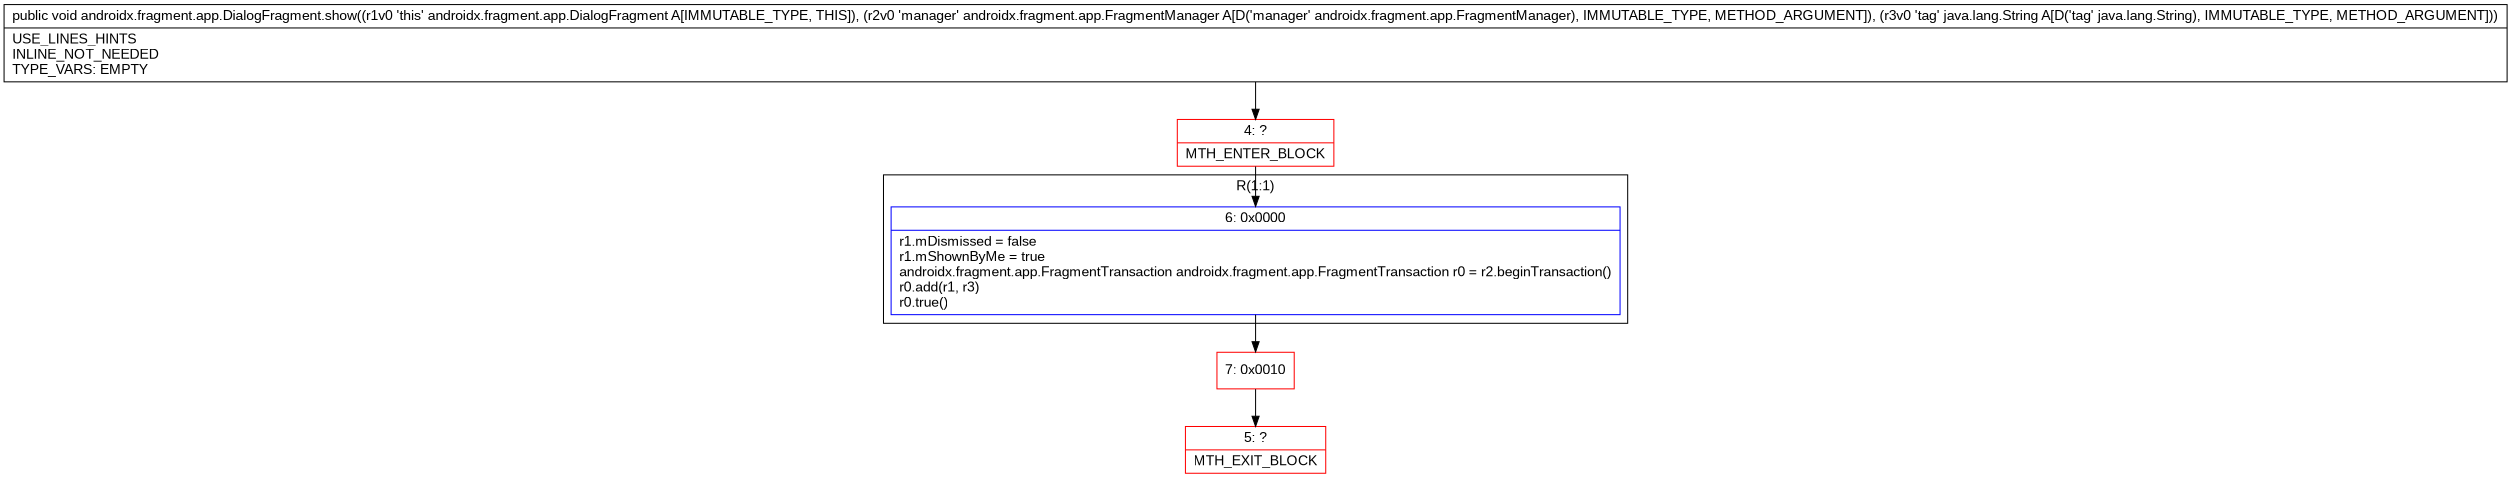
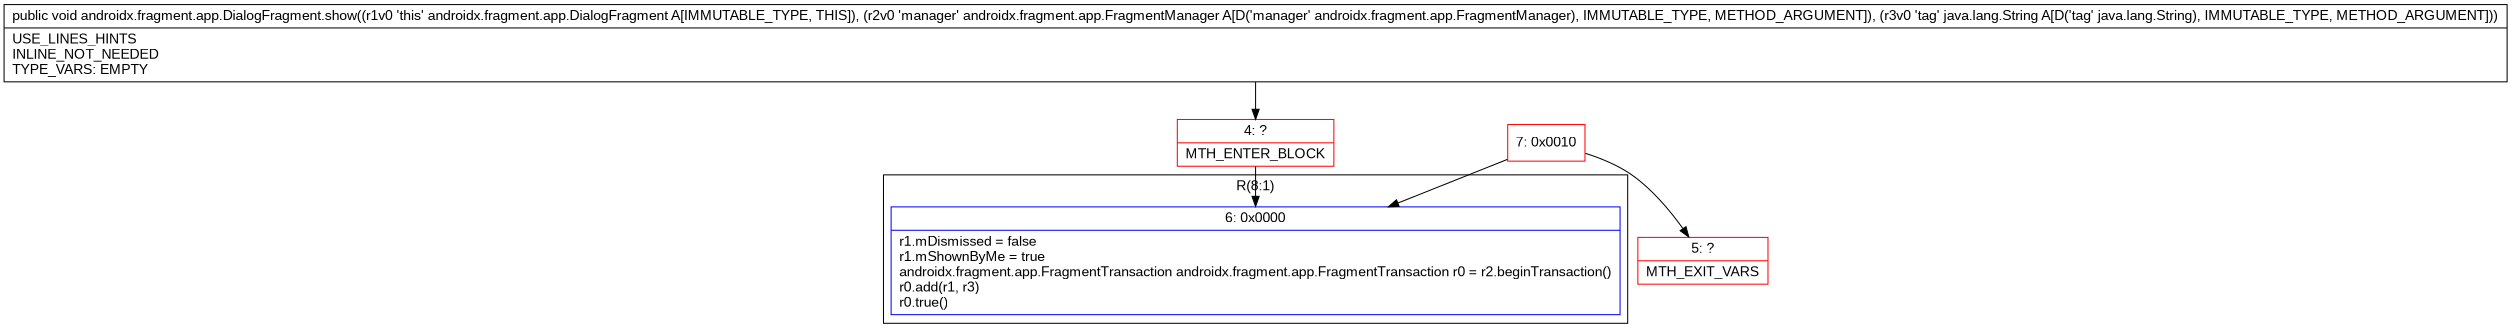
cluster "R(1:1)": label "R(1:1)" -> "R(8:1)"
edge "6: 0x0000" -> "7: 0x0010": reversed
node "5: ?": text "MTH_EXIT_BLOCK" -> "MTH_EXIT_VARS"
